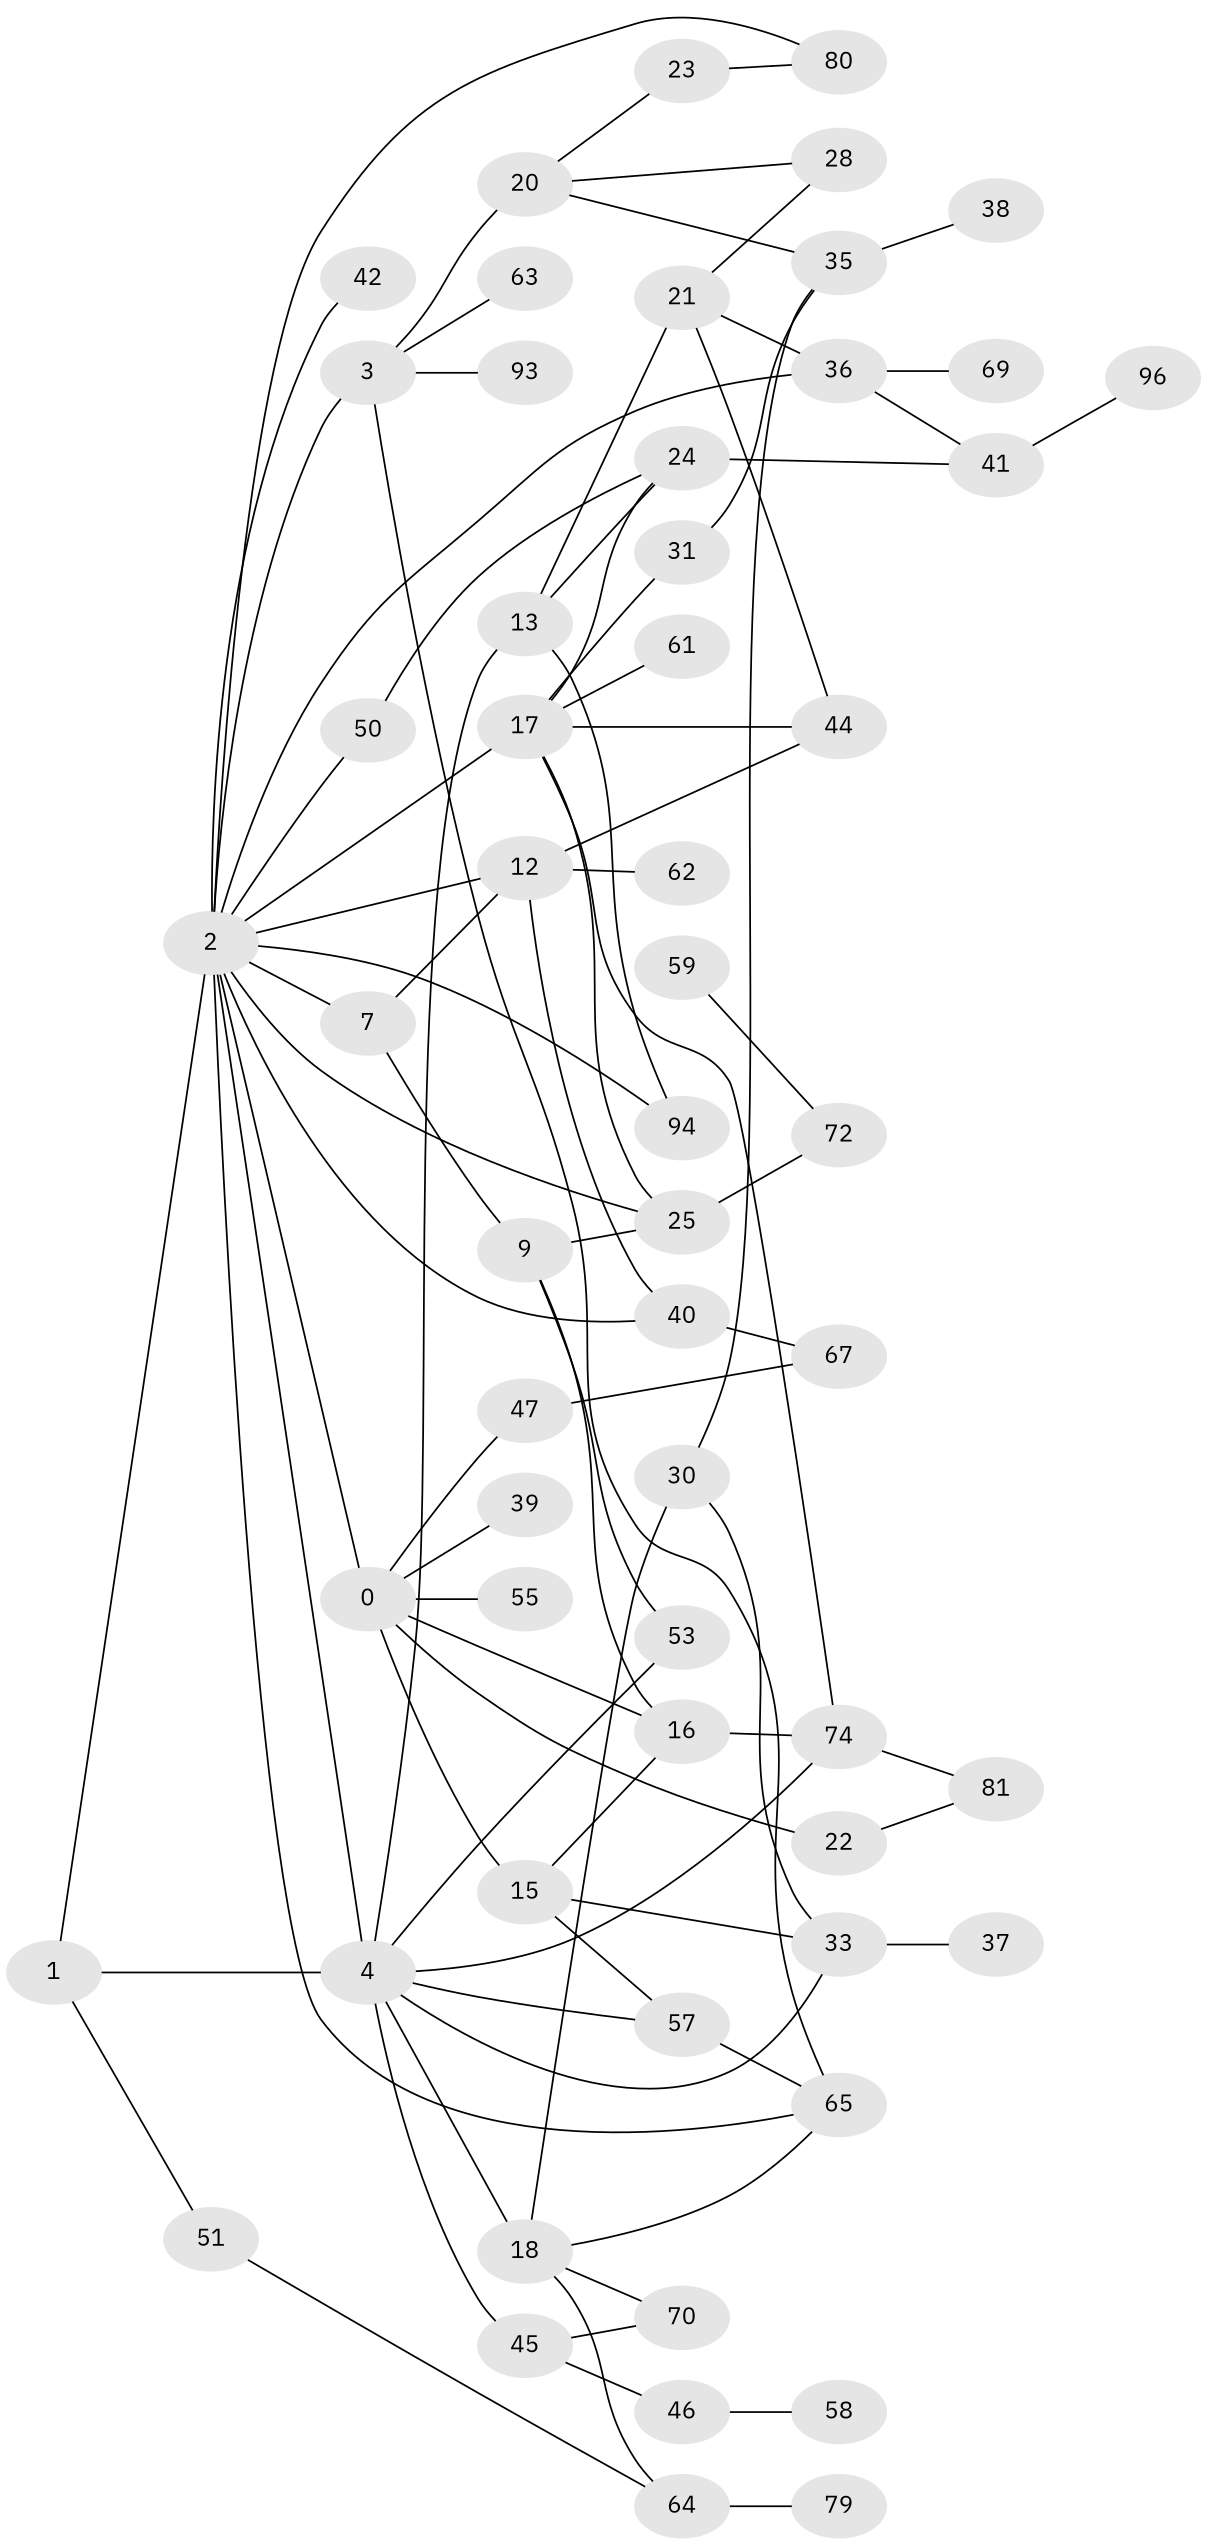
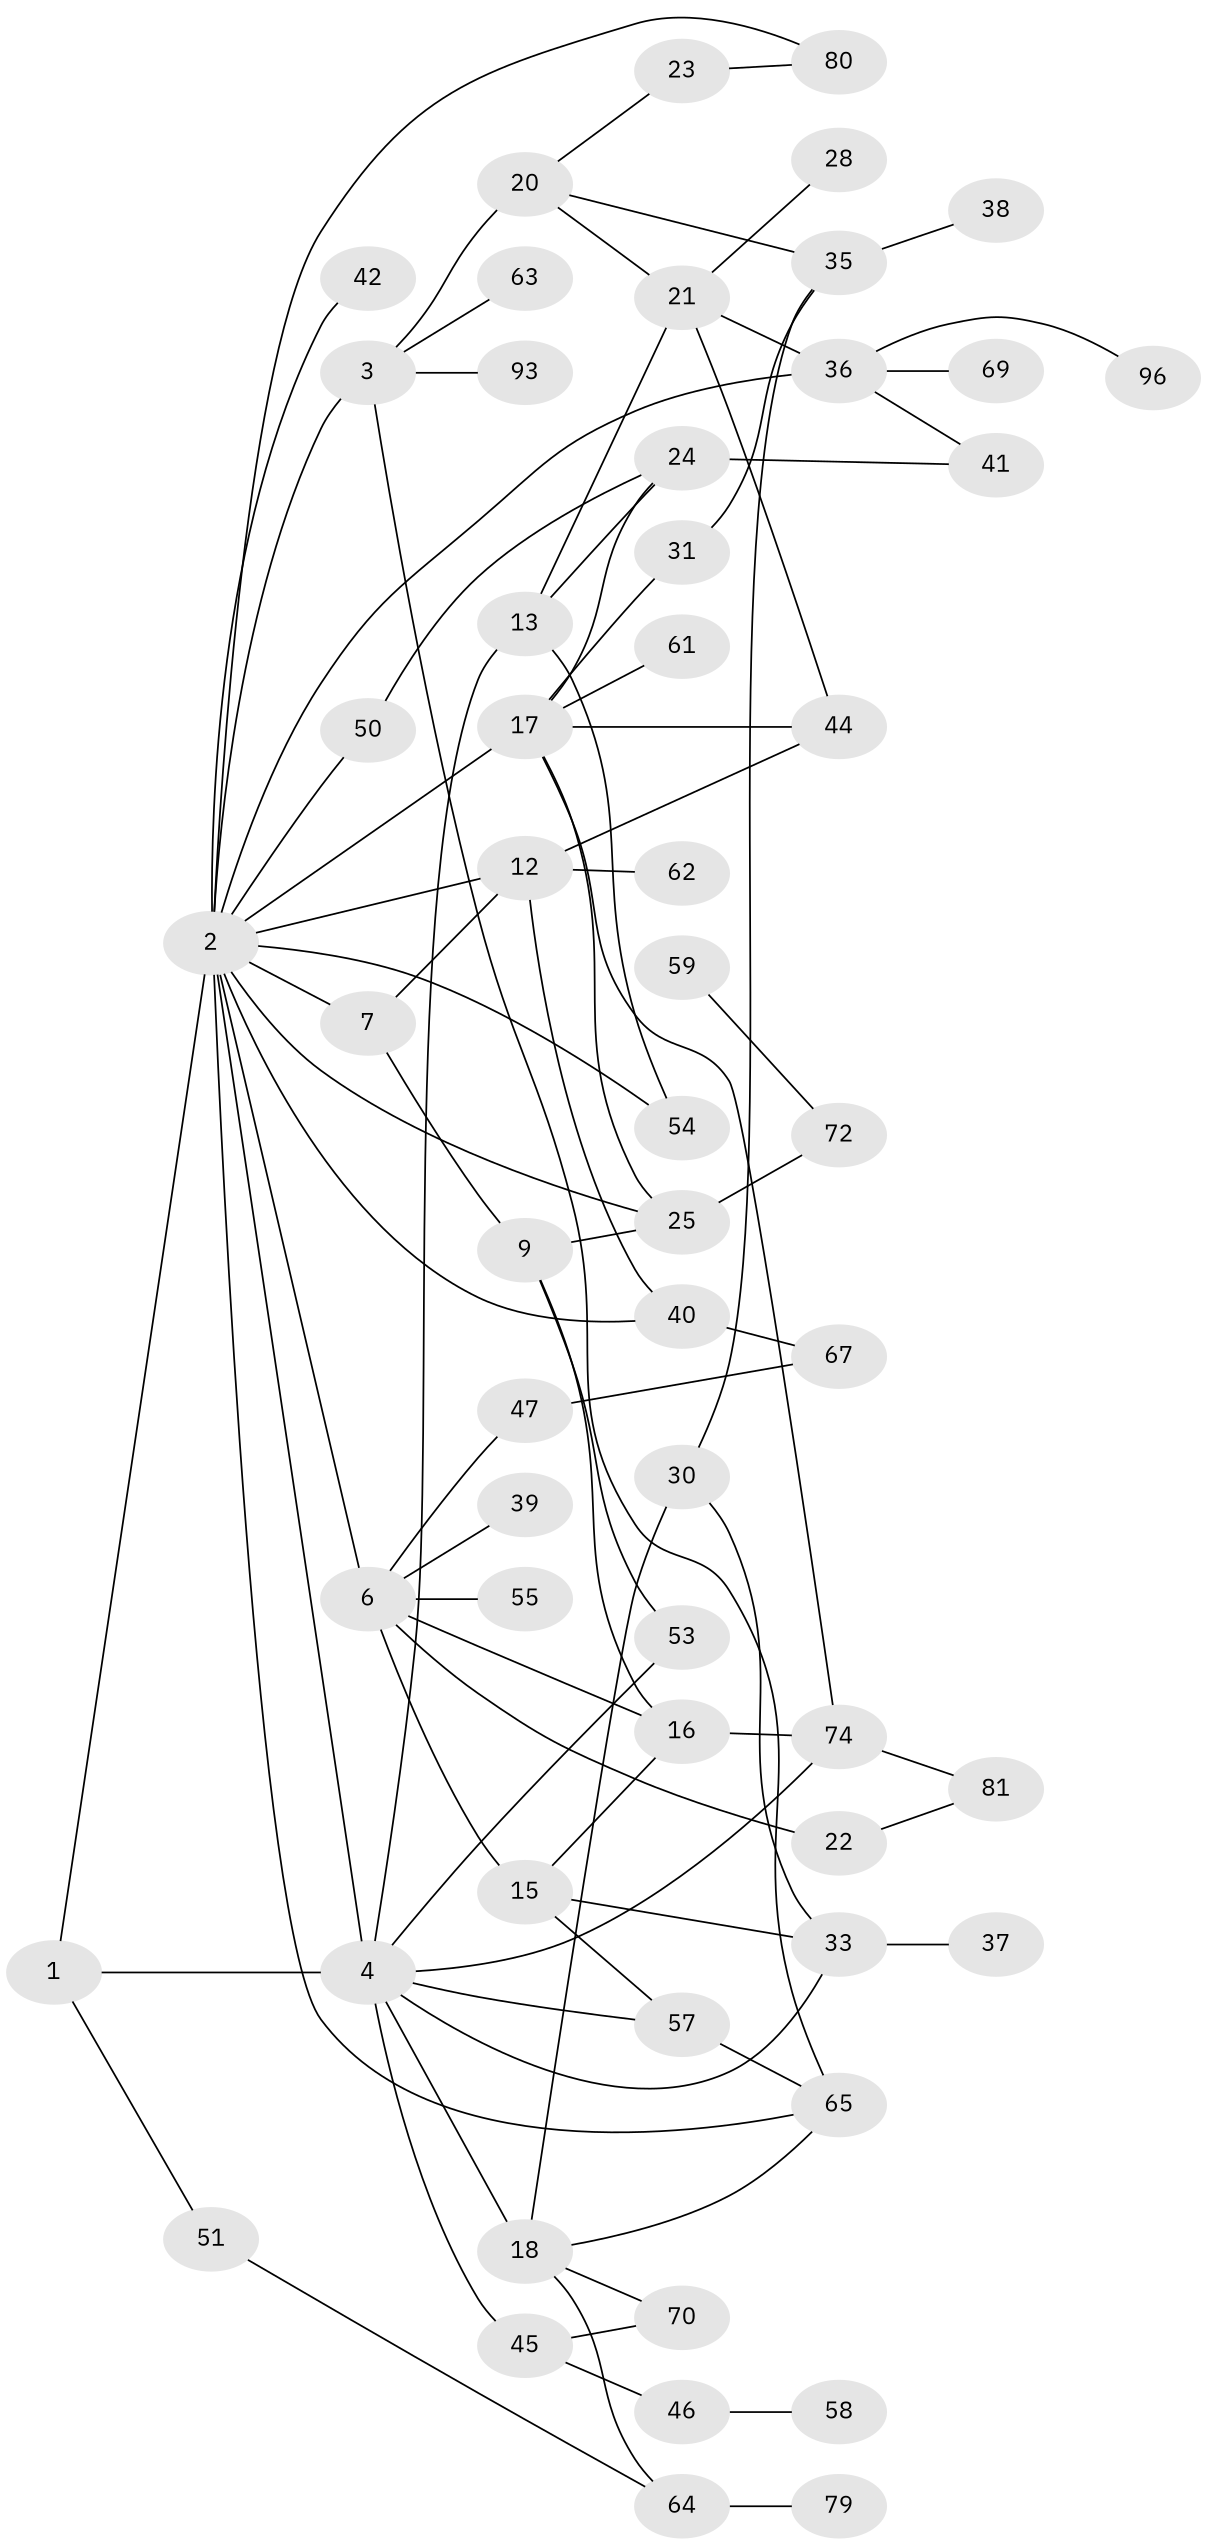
edge "28" -- "20": now "21" -- "20"
edge "96" -- "41": now "96" -- "36"
node "94": label "94" -> "54"
node "0": label "0" -> "6"
